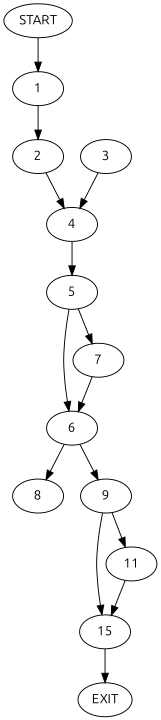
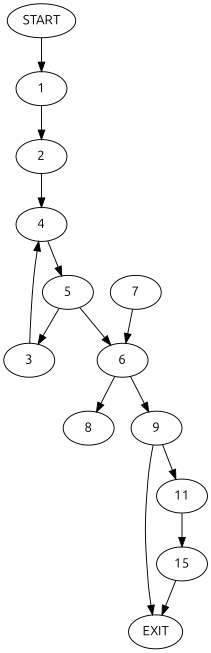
edge "5" -> "7": now "5" -> "3"
edge "9" -> "15": now "9" -> "EXIT"
